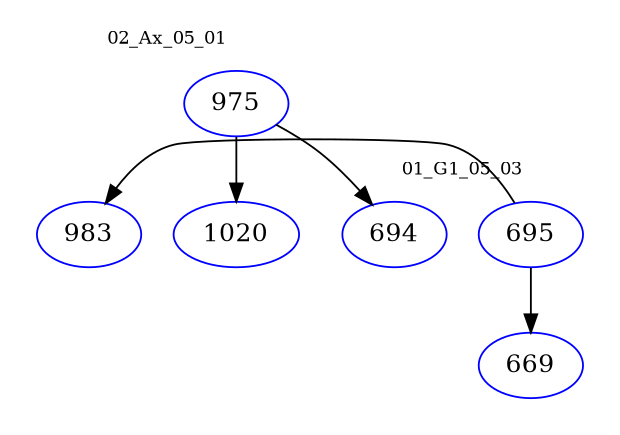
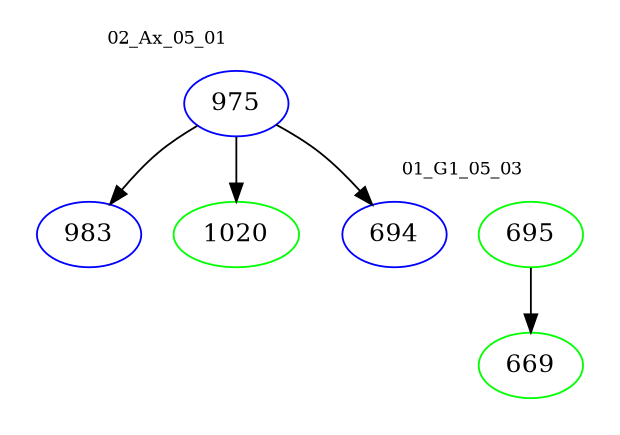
edge "695" -> "983": now "975" -> "983"
node "1020": color blue -> green
node "695": color blue -> green
node "669": color blue -> green
